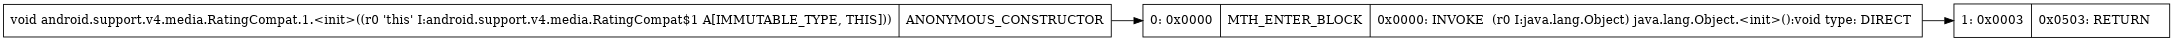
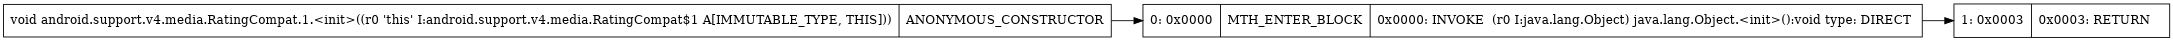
node "1: 0x0003": text "0x0503: RETURN" -> "0x0003: RETURN"
